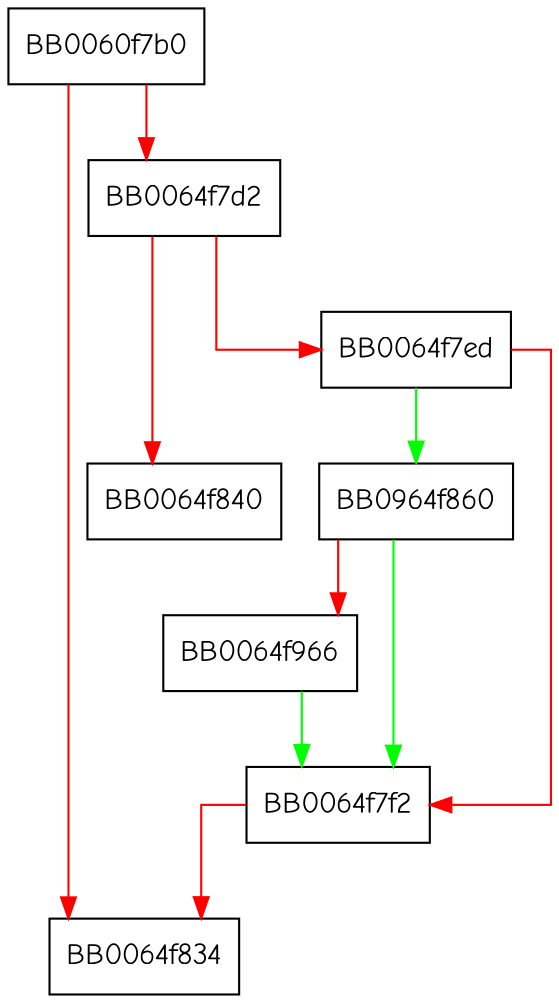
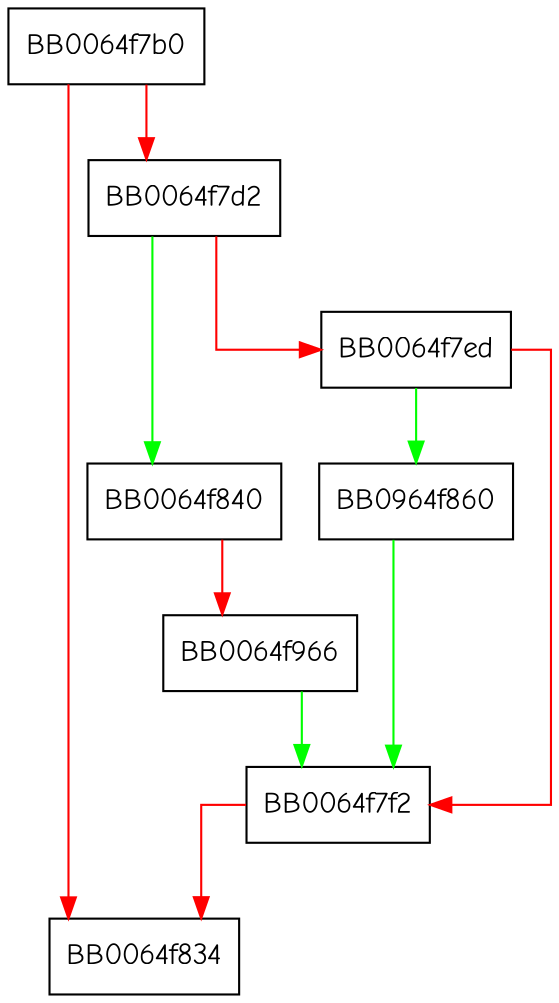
node "BB0060f7b0": label "BB0060f7b0" -> "BB0064f7b0"
edge "BB0064f7d2" -> "BB0064f840": color red -> green
edge "BB0964f860" -> "BB0064f966": now "BB0064f840" -> "BB0064f966"
